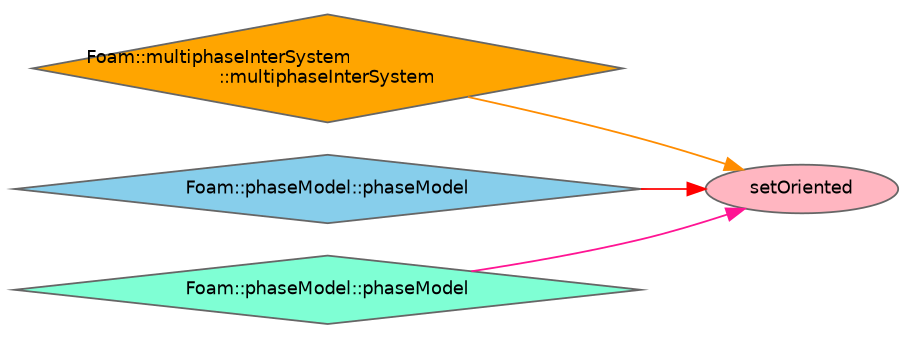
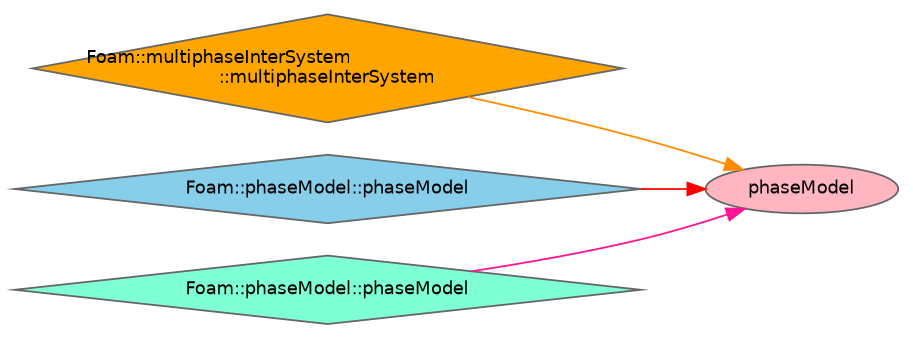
node "setOriented": label "setOriented" -> "phaseModel"
